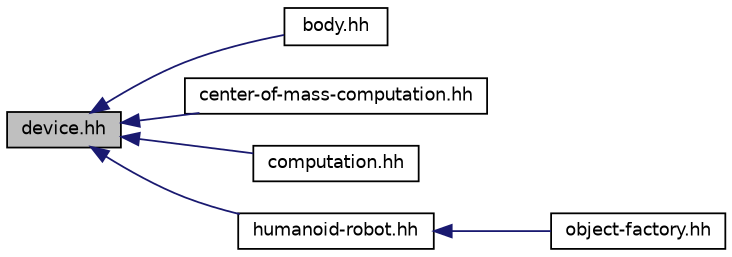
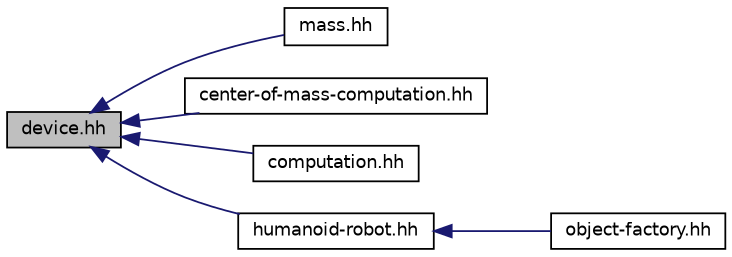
node "body.hh": label "body.hh" -> "mass.hh"
